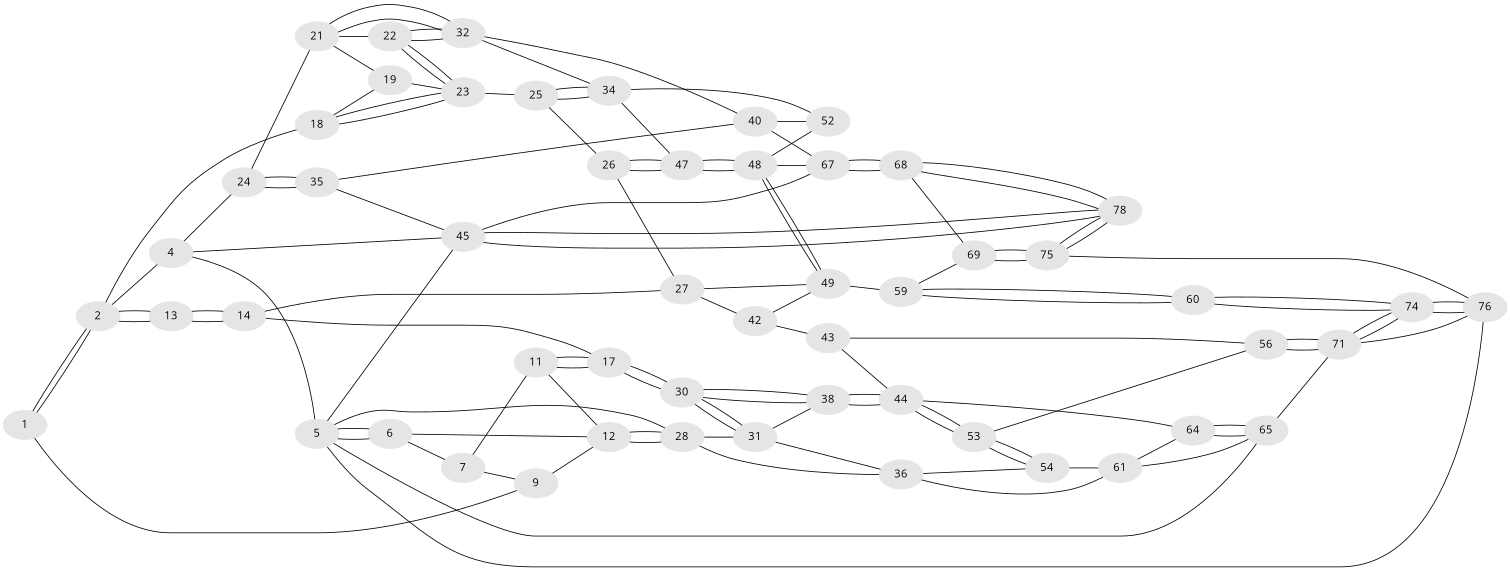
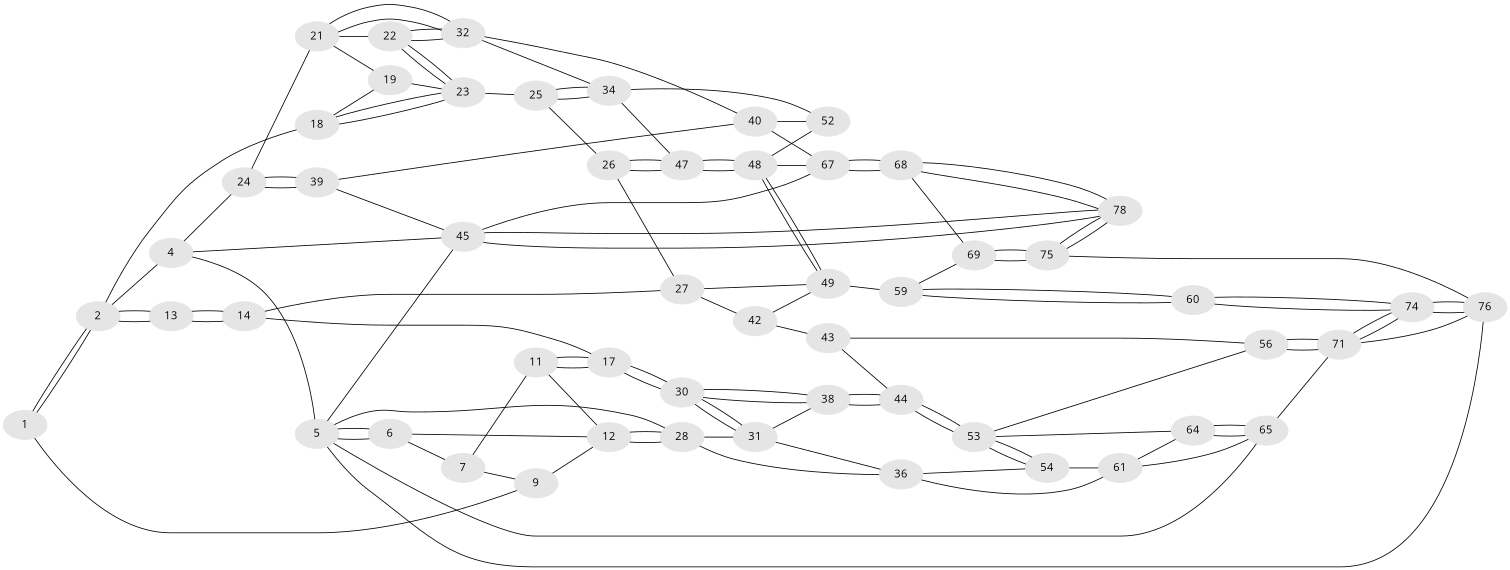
node "35": label "35" -> "39"
edge "44" -- "64": now "53" -- "64"
